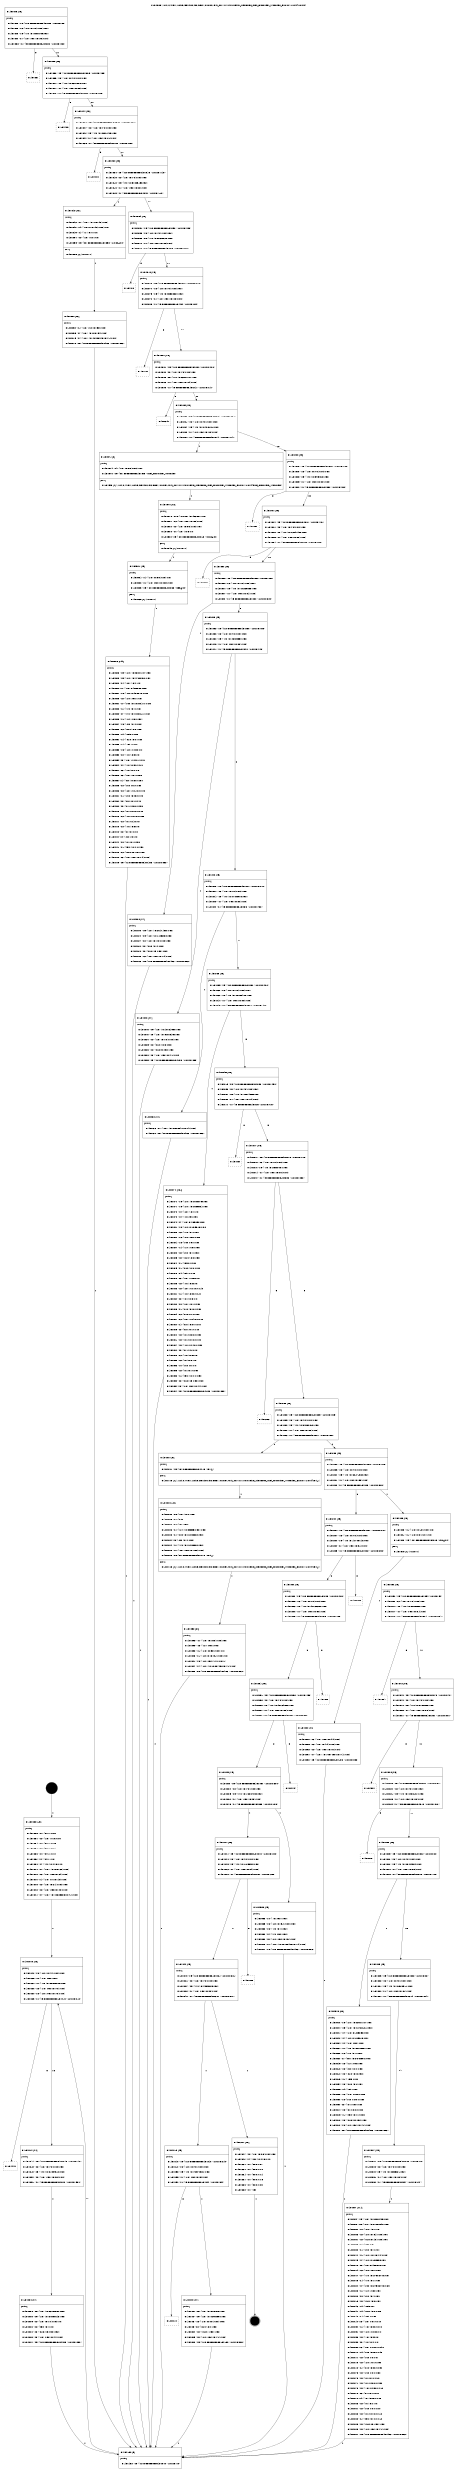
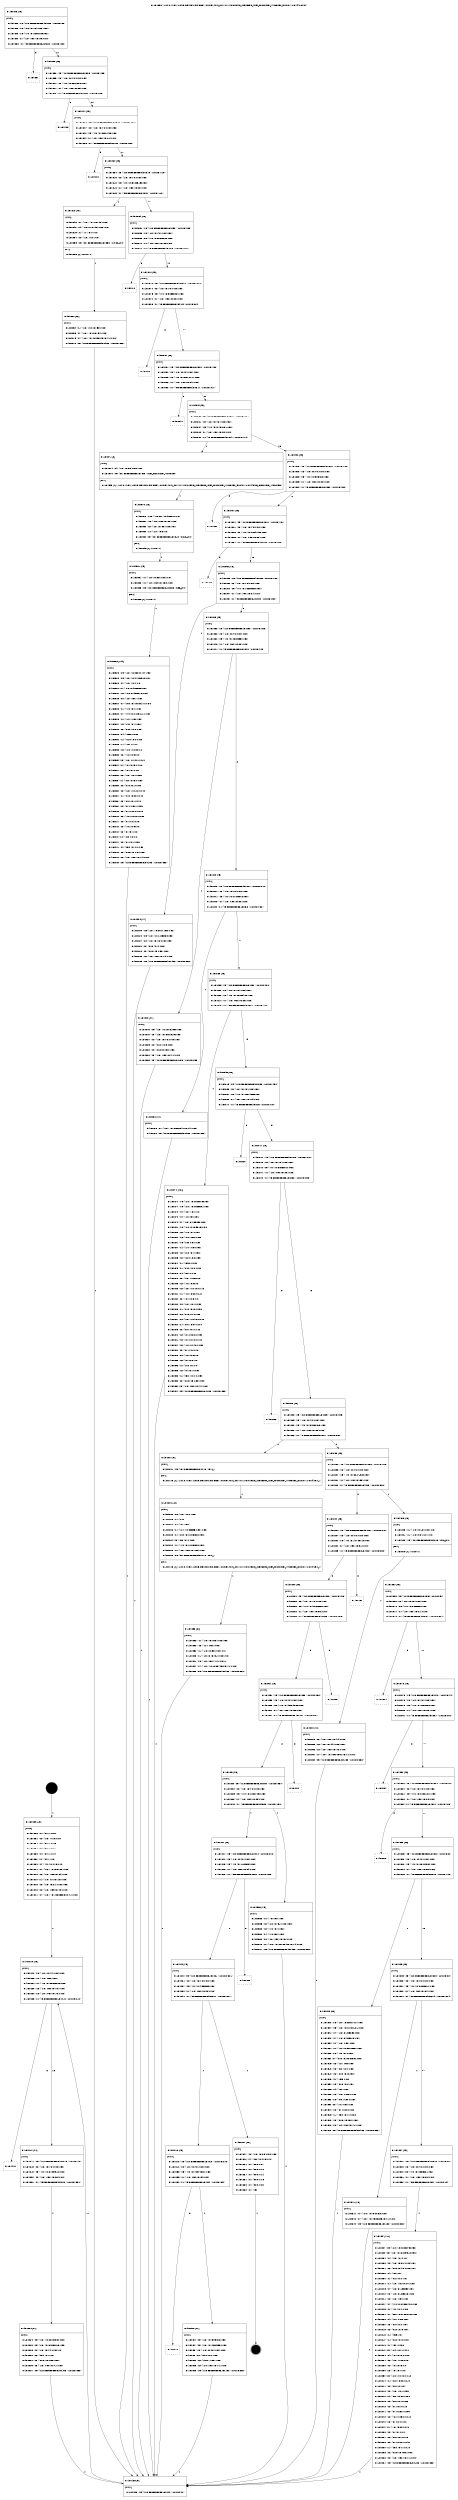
node "0x402314 [19]": added
